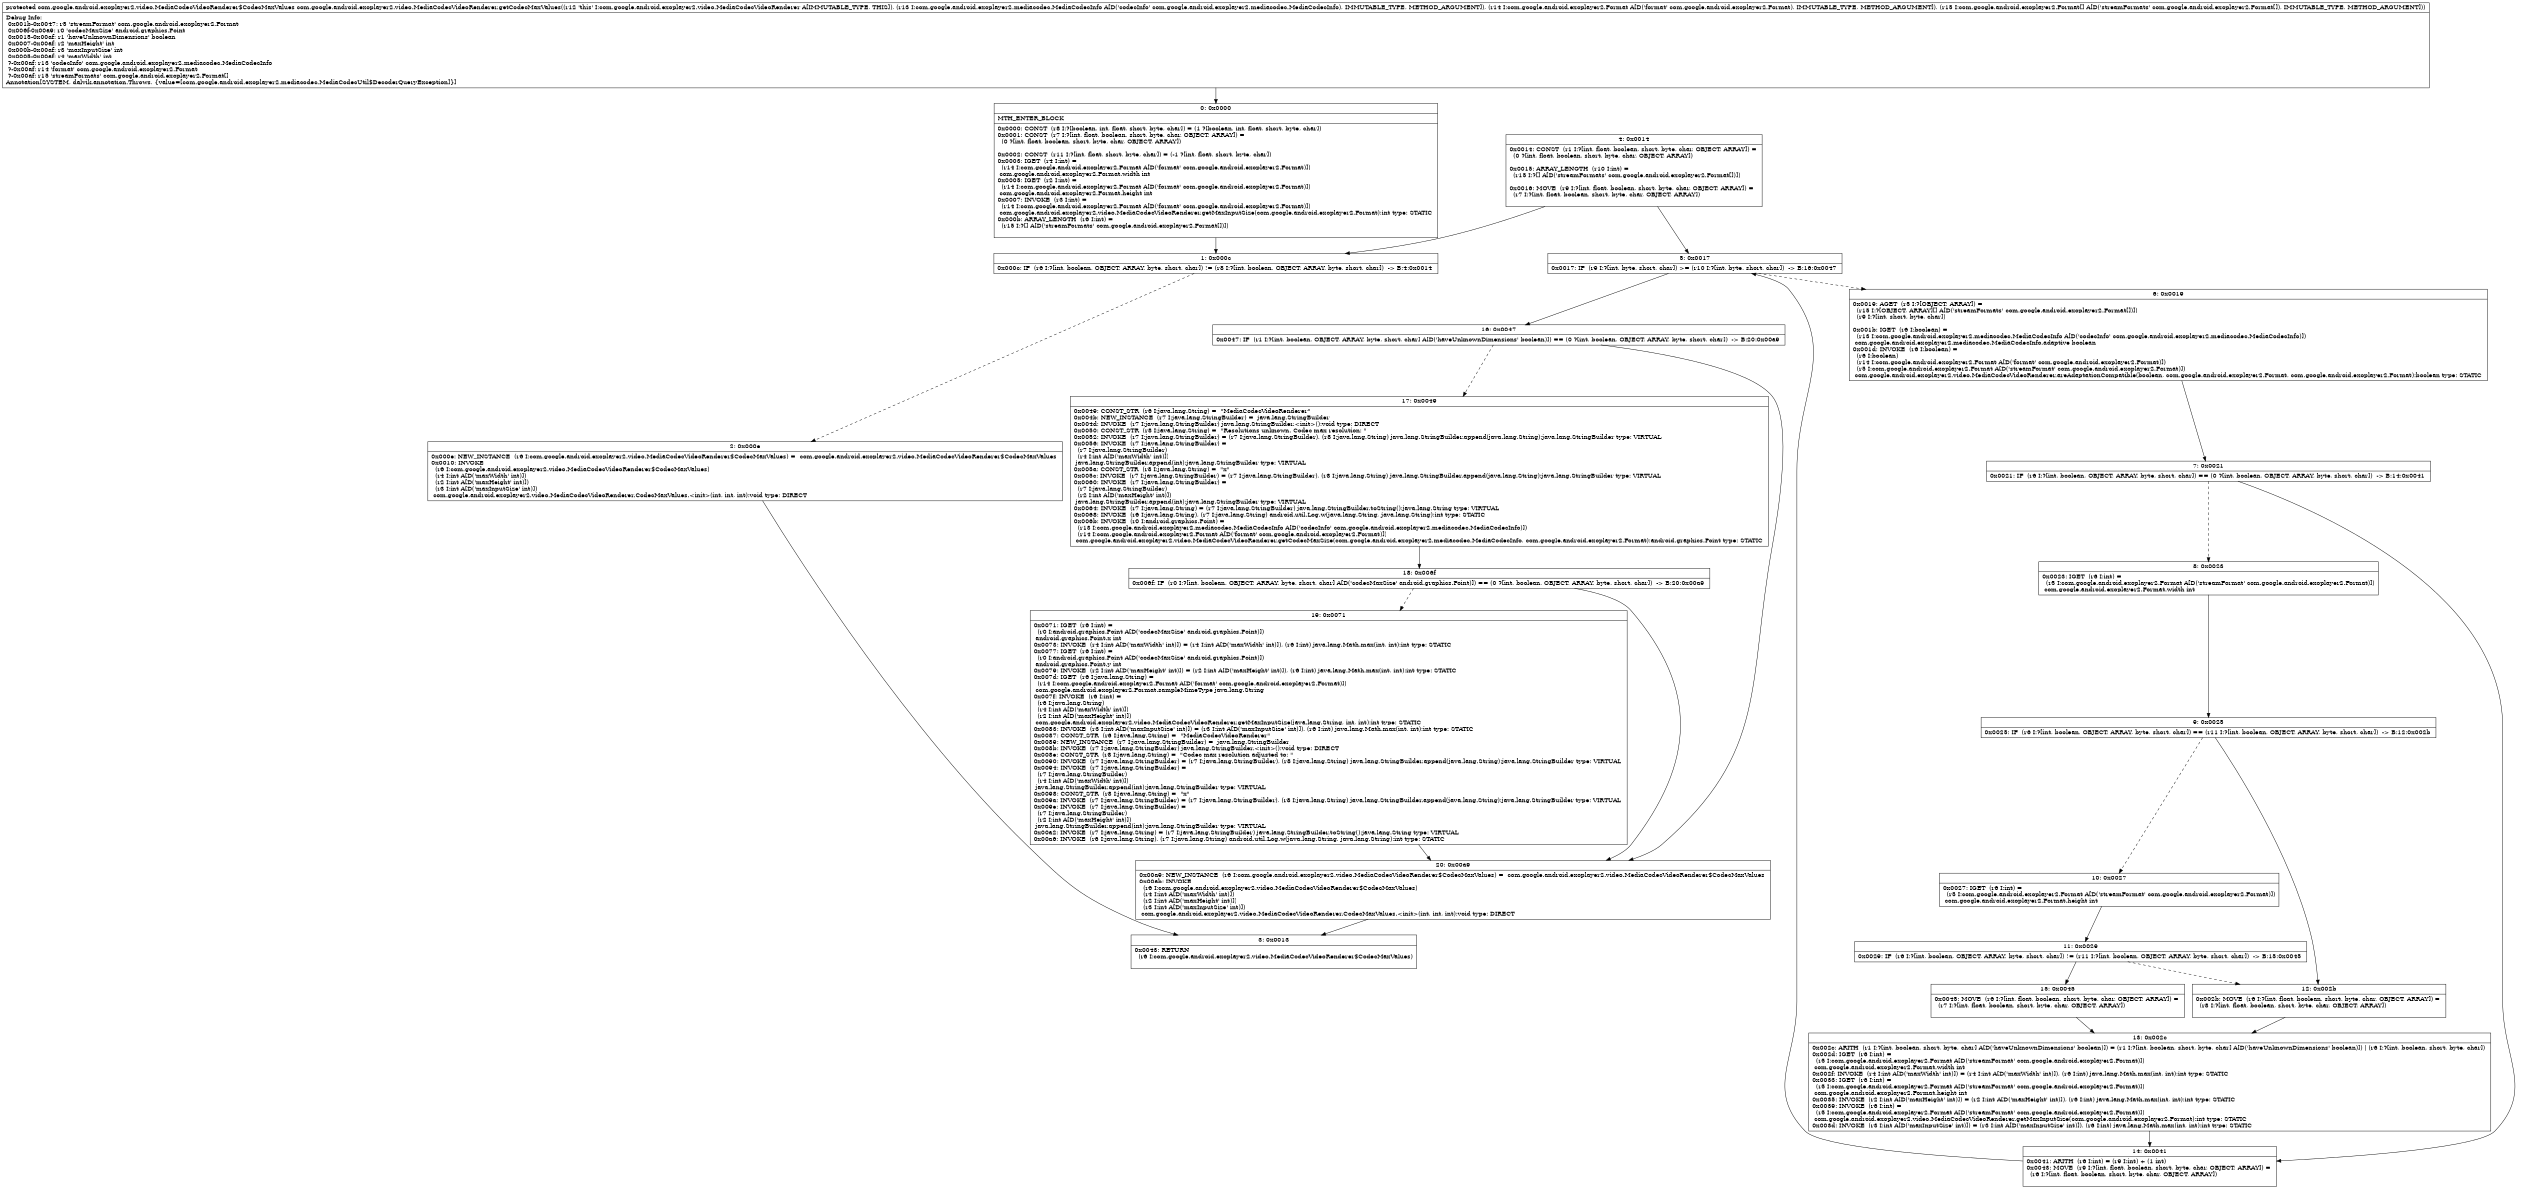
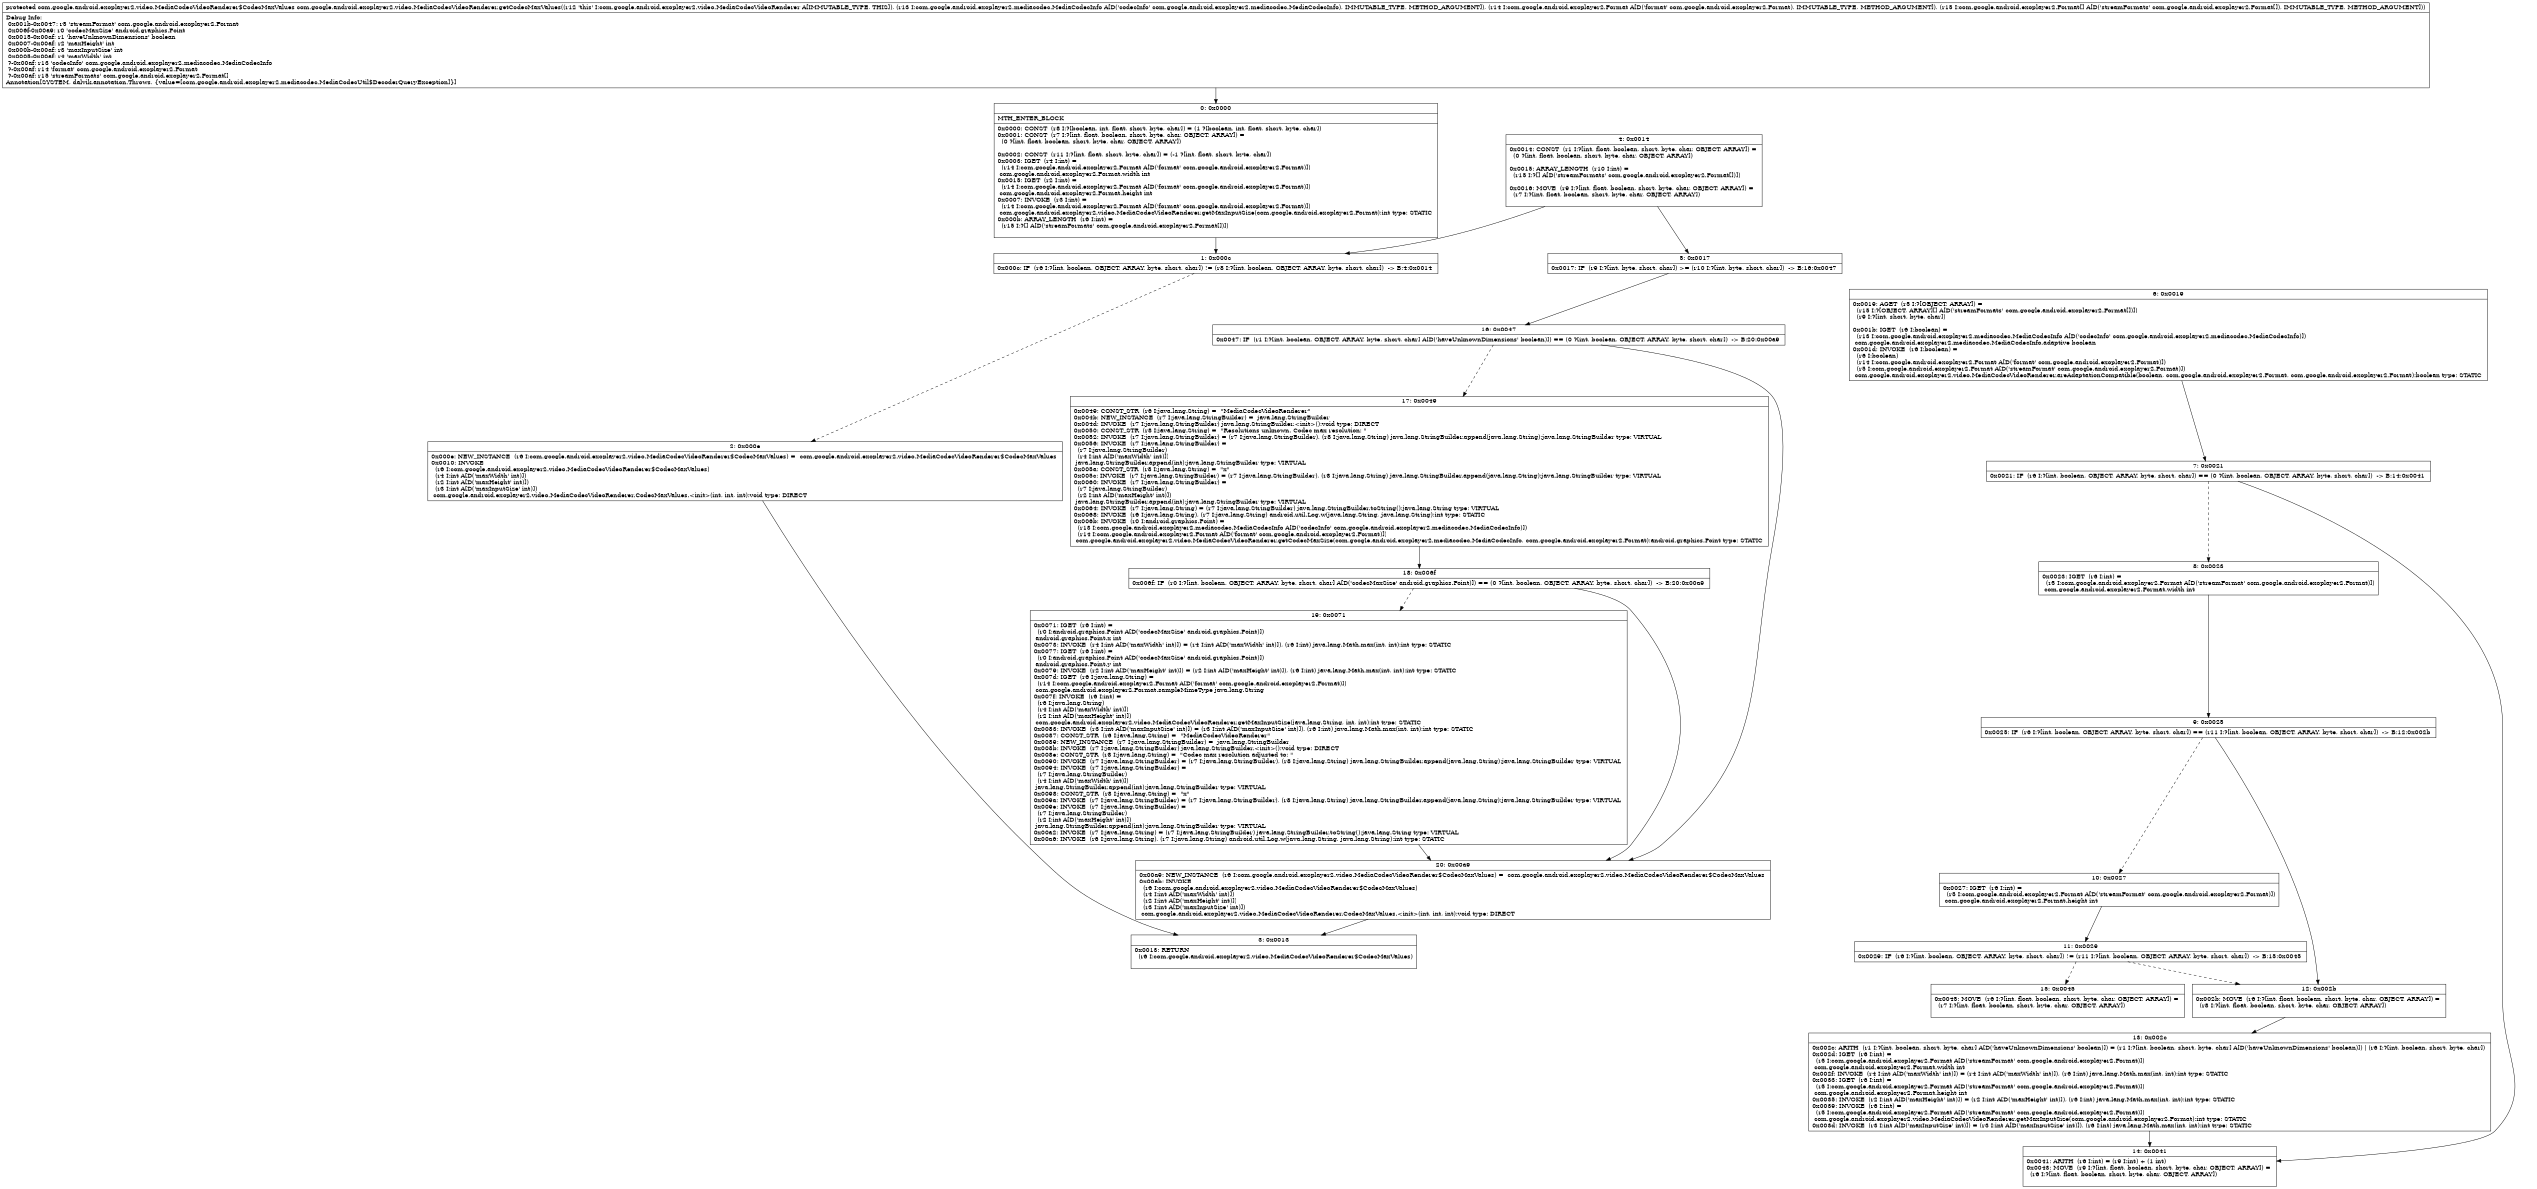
node "0: 0x0000": text "0x0005: IGET  (r2 I:int) =" -> "0x0015: IGET  (r2 I:int) ="
edge "5: 0x0017" -> "6: 0x0019": removed
edge "14: 0x0041" -> "5: 0x0017": removed
node "3: 0x0013": text "0x0043: RETURN" -> "0x0013: RETURN"
edge "11: 0x0029" -> "15: 0x0045": style solid -> dashed
edge "15: 0x0045" -> "13: 0x002c": removed
